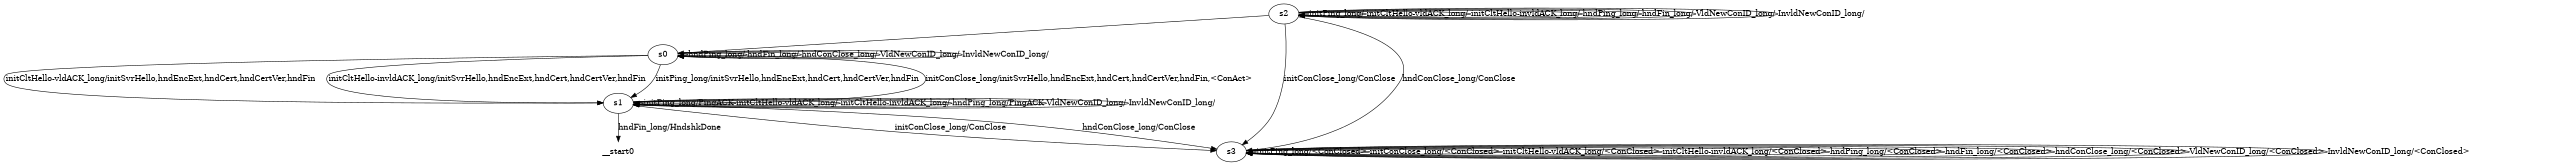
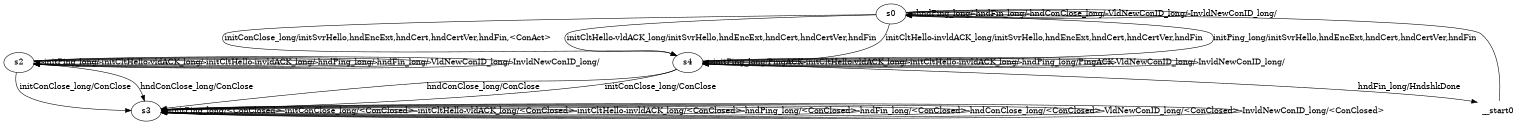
edge "s2" -> "s0": now "__start0" -> "s0"
node "s1": label "s1" -> "s4"
